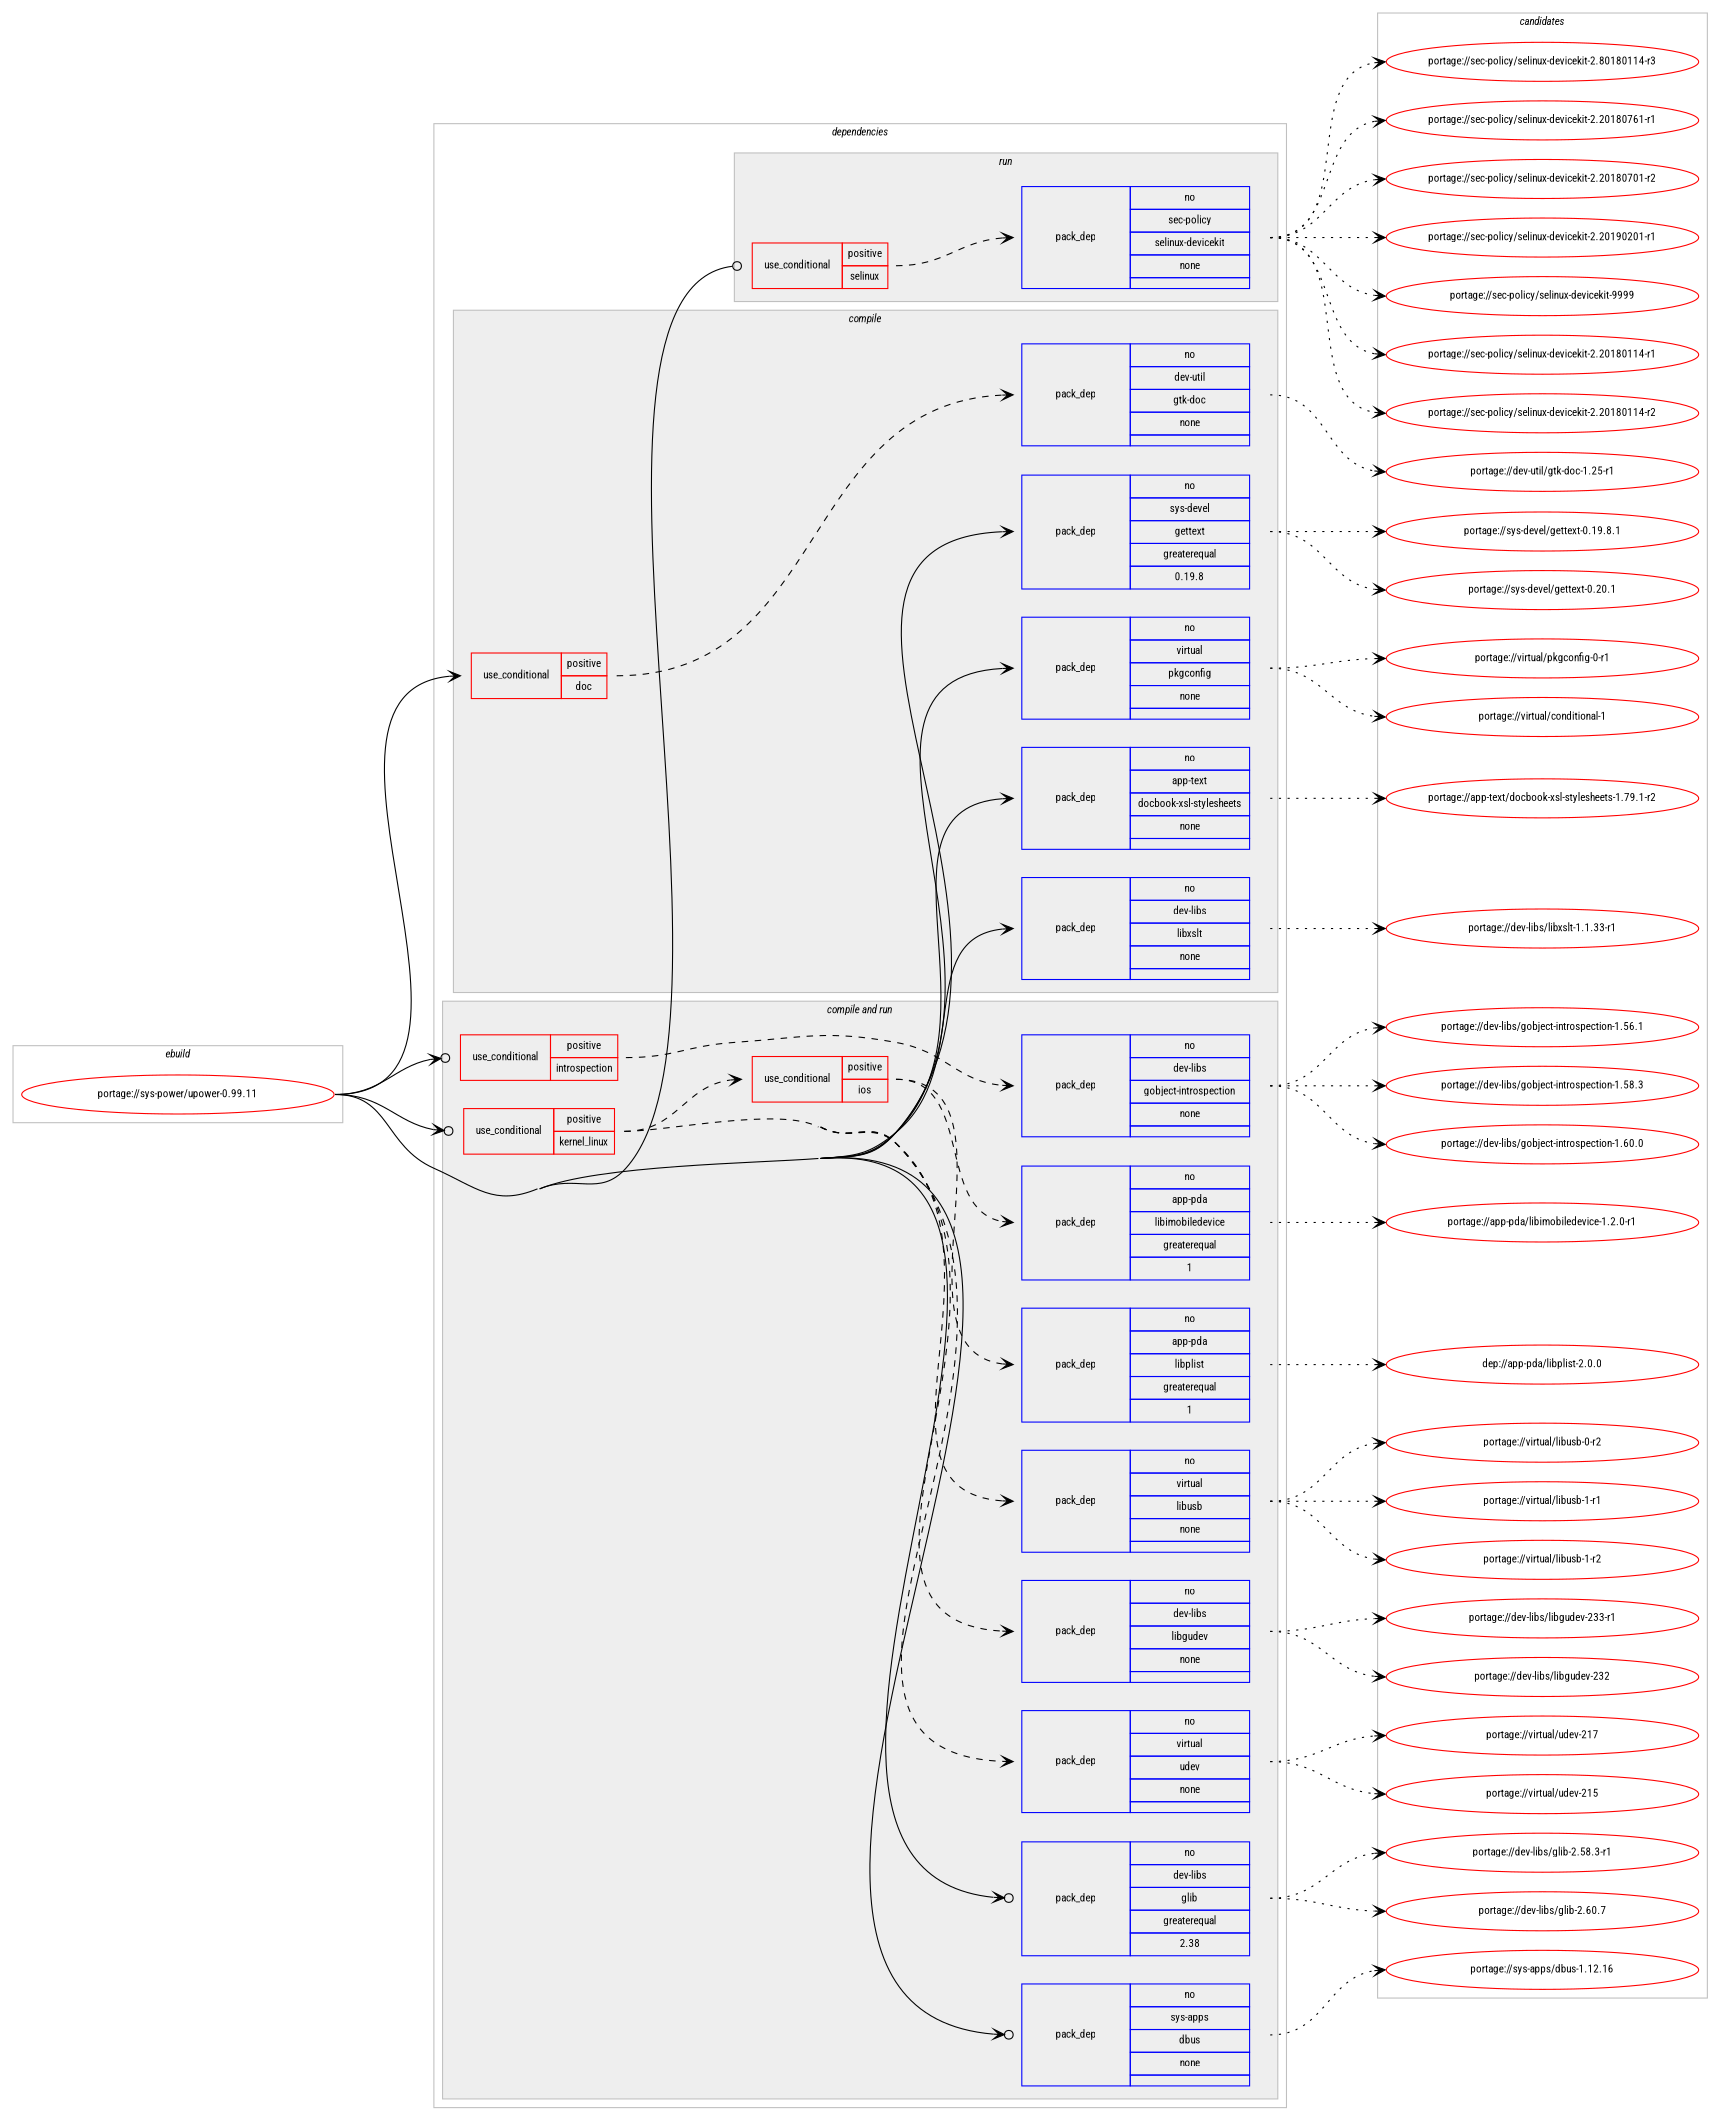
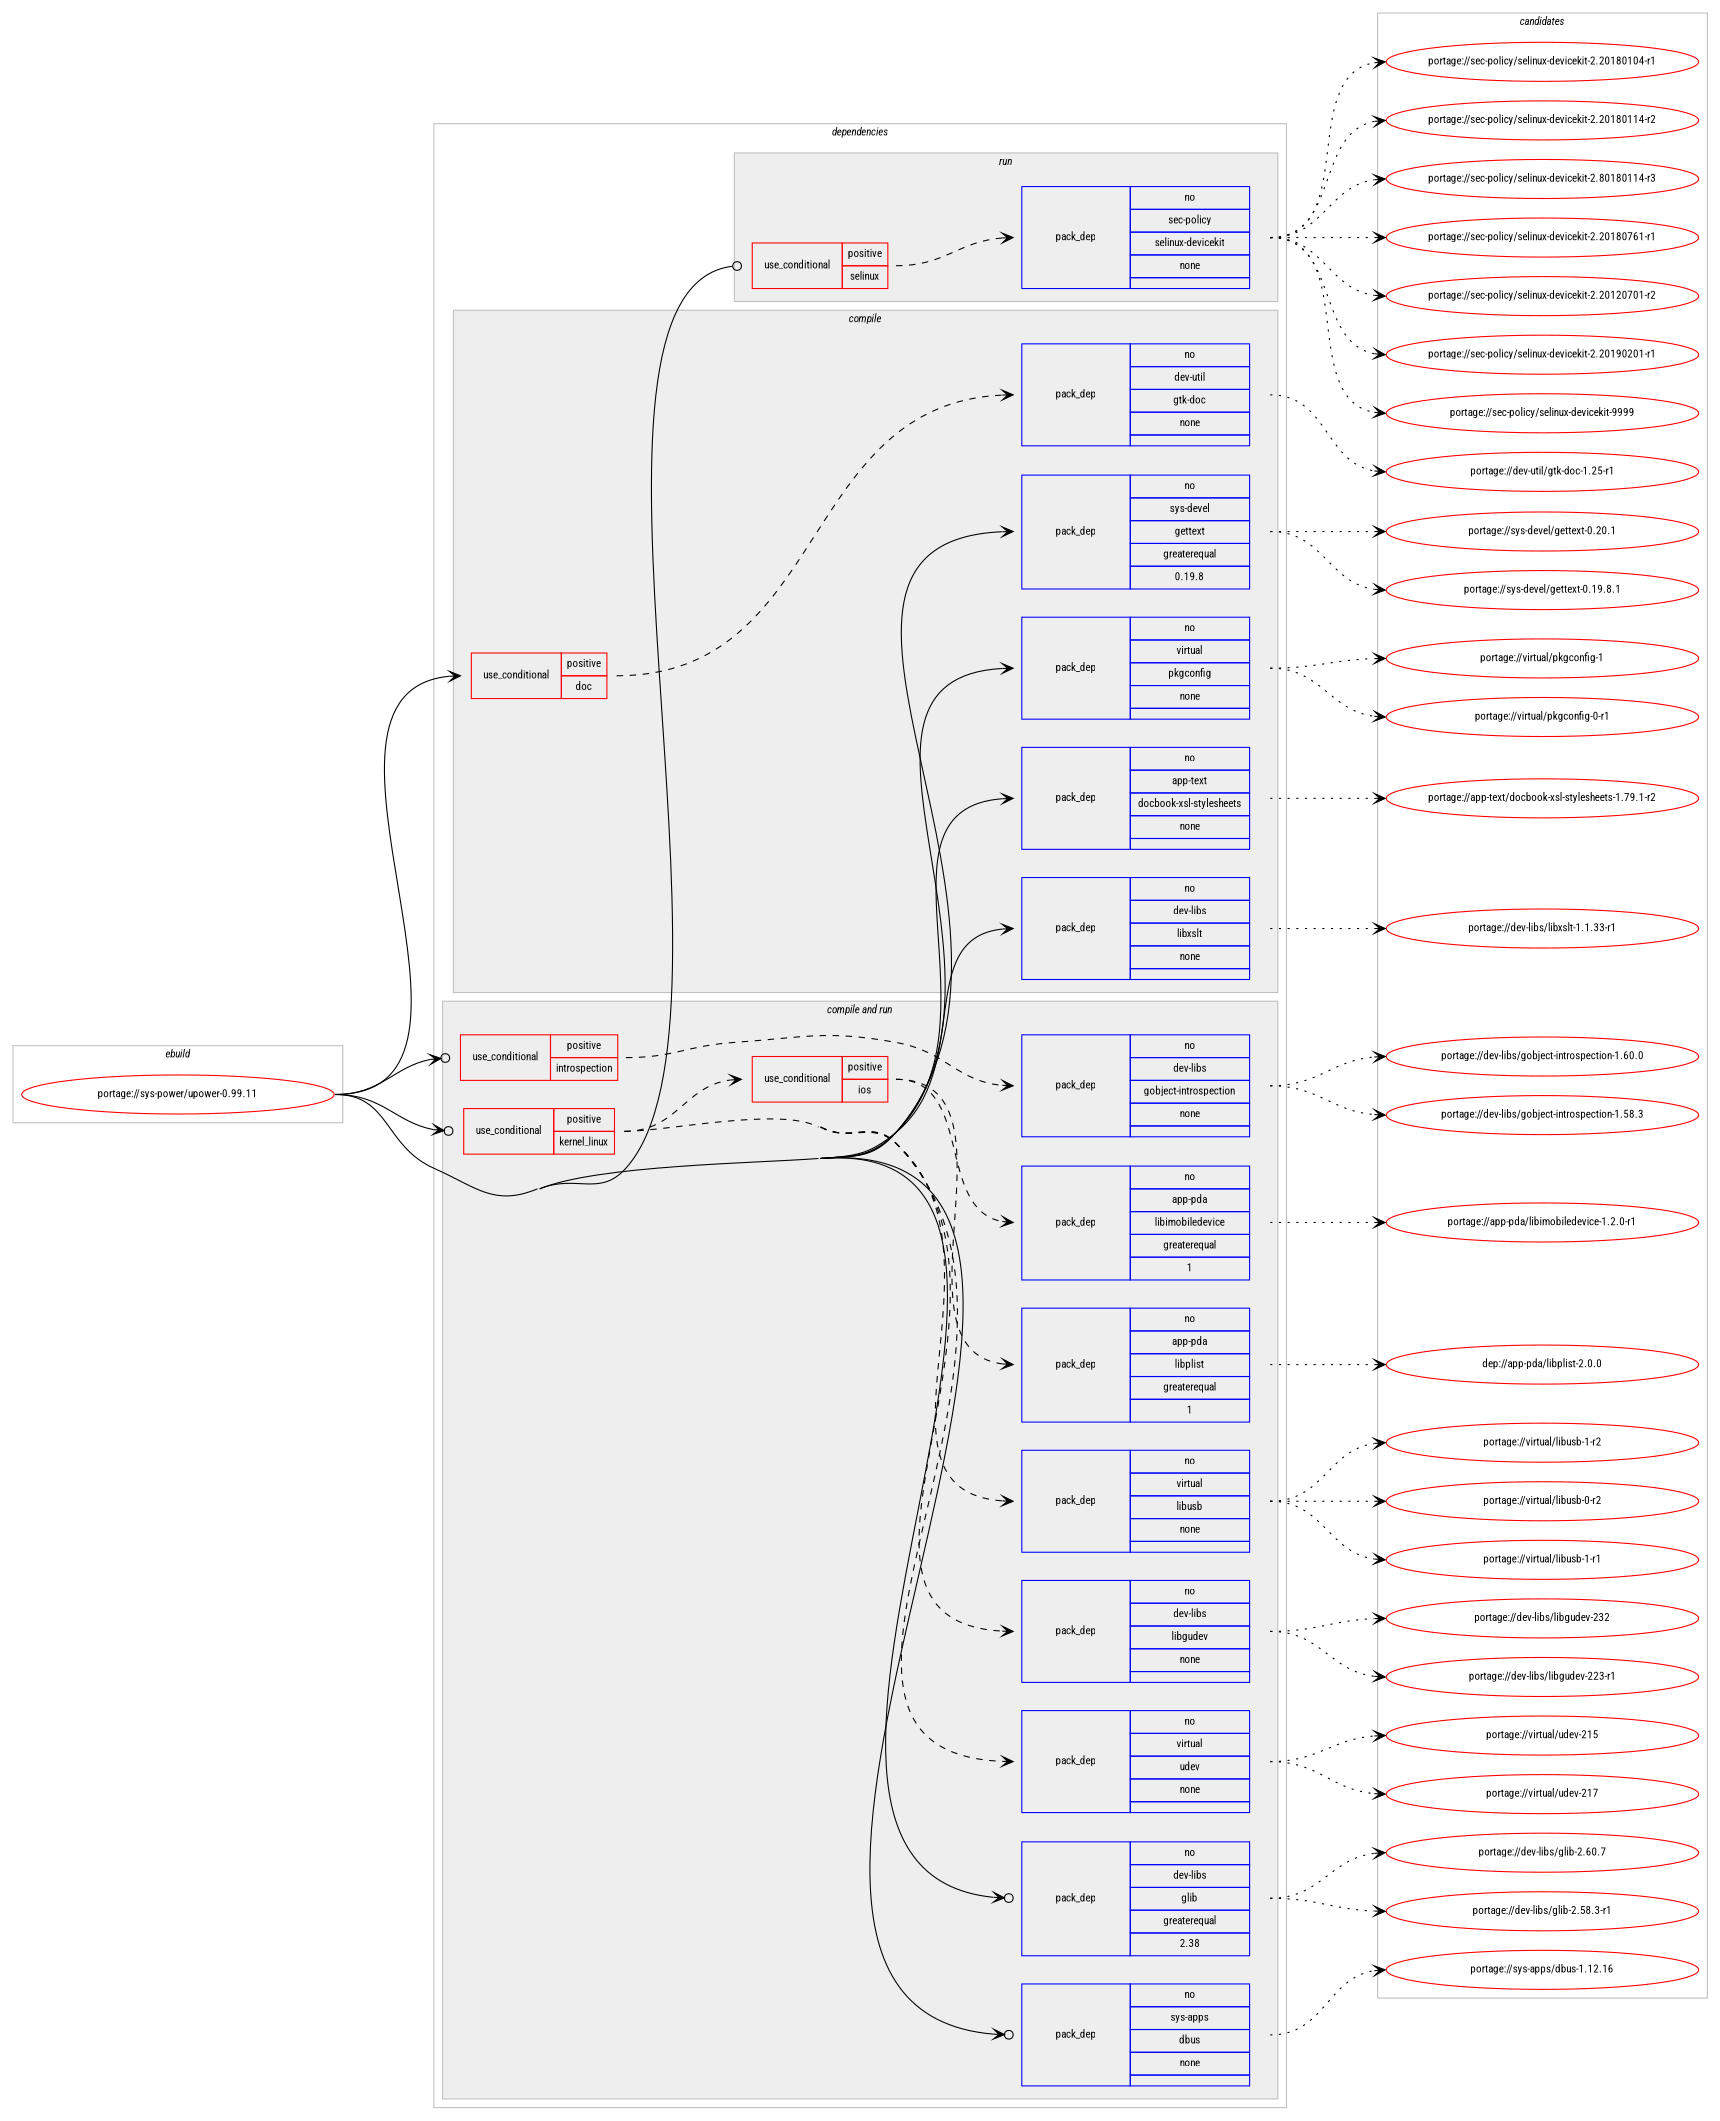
node "portage://sec-policy/selinux-devicekit-2.20180701-r2": label "portage://sec-policy/selinux-devicekit-2.20180701-r2" -> "portage://sec-policy/selinux-devicekit-2.20120701-r2"
node "portage://sec-policy/selinux-devicekit-2.20180114-r1": label "portage://sec-policy/selinux-devicekit-2.20180114-r1" -> "portage://sec-policy/selinux-devicekit-2.20180104-r1"
node "portage://virtual/conditional-1": label "portage://virtual/conditional-1" -> "portage://virtual/pkgconfig-1"
node "portage://dev-libs/gobject-introspection-1.56.1": removed
node "portage://dev-libs/libgudev-233-r1": label "portage://dev-libs/libgudev-233-r1" -> "portage://dev-libs/libgudev-223-r1"
